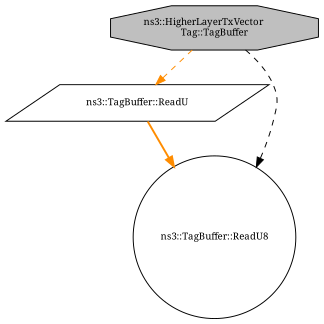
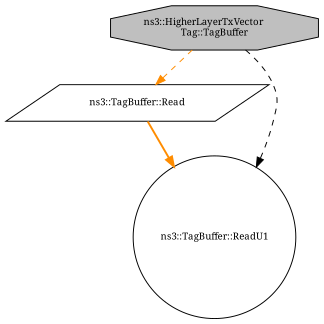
node "ns3::TagBuffer::ReadU": label "ns3::TagBuffer::ReadU" -> "ns3::TagBuffer::Read"
node "ns3::TagBuffer::ReadU8": label "ns3::TagBuffer::ReadU8" -> "ns3::TagBuffer::ReadU1"
